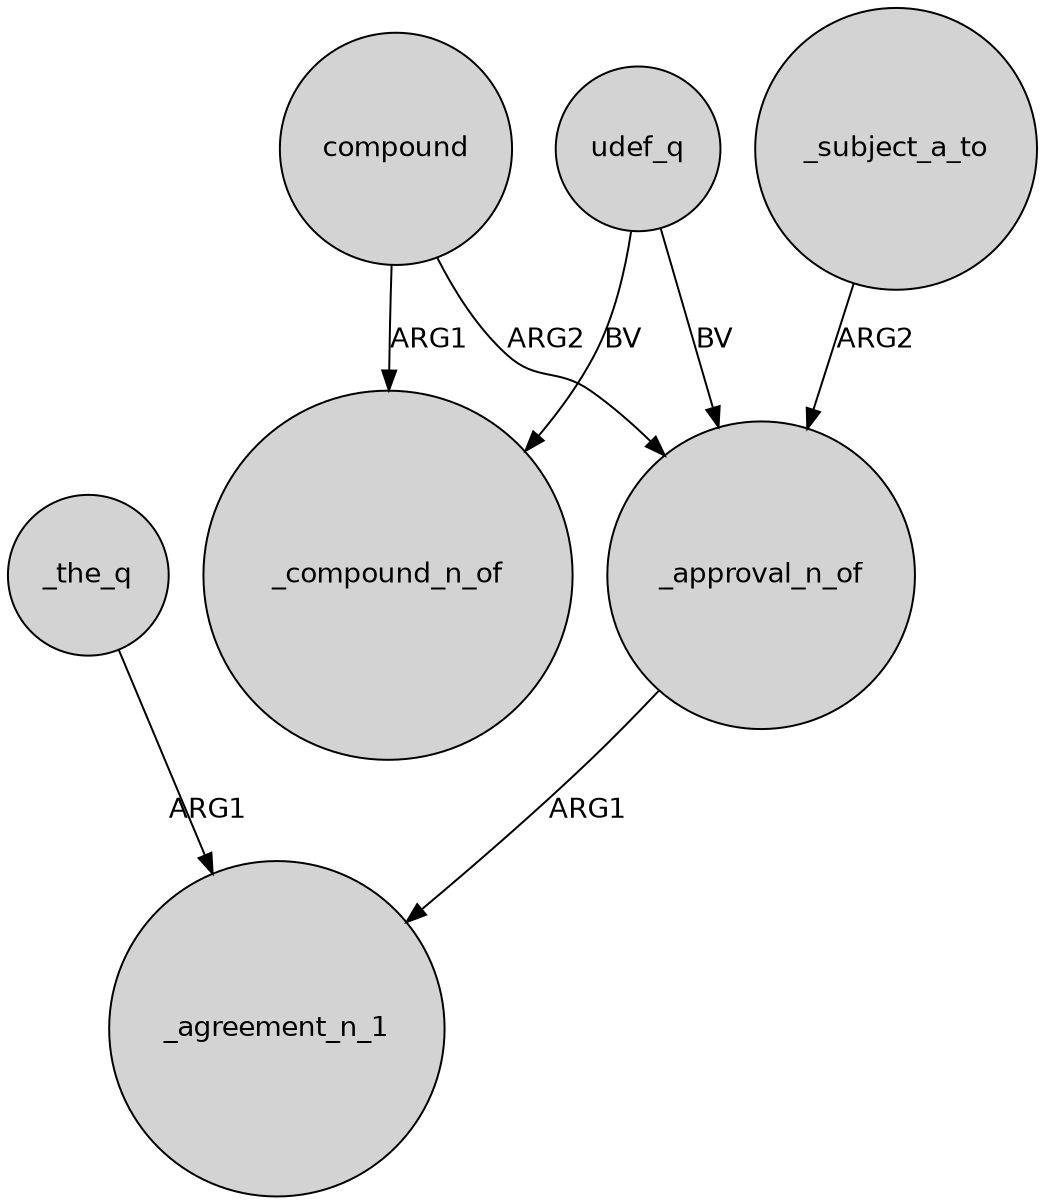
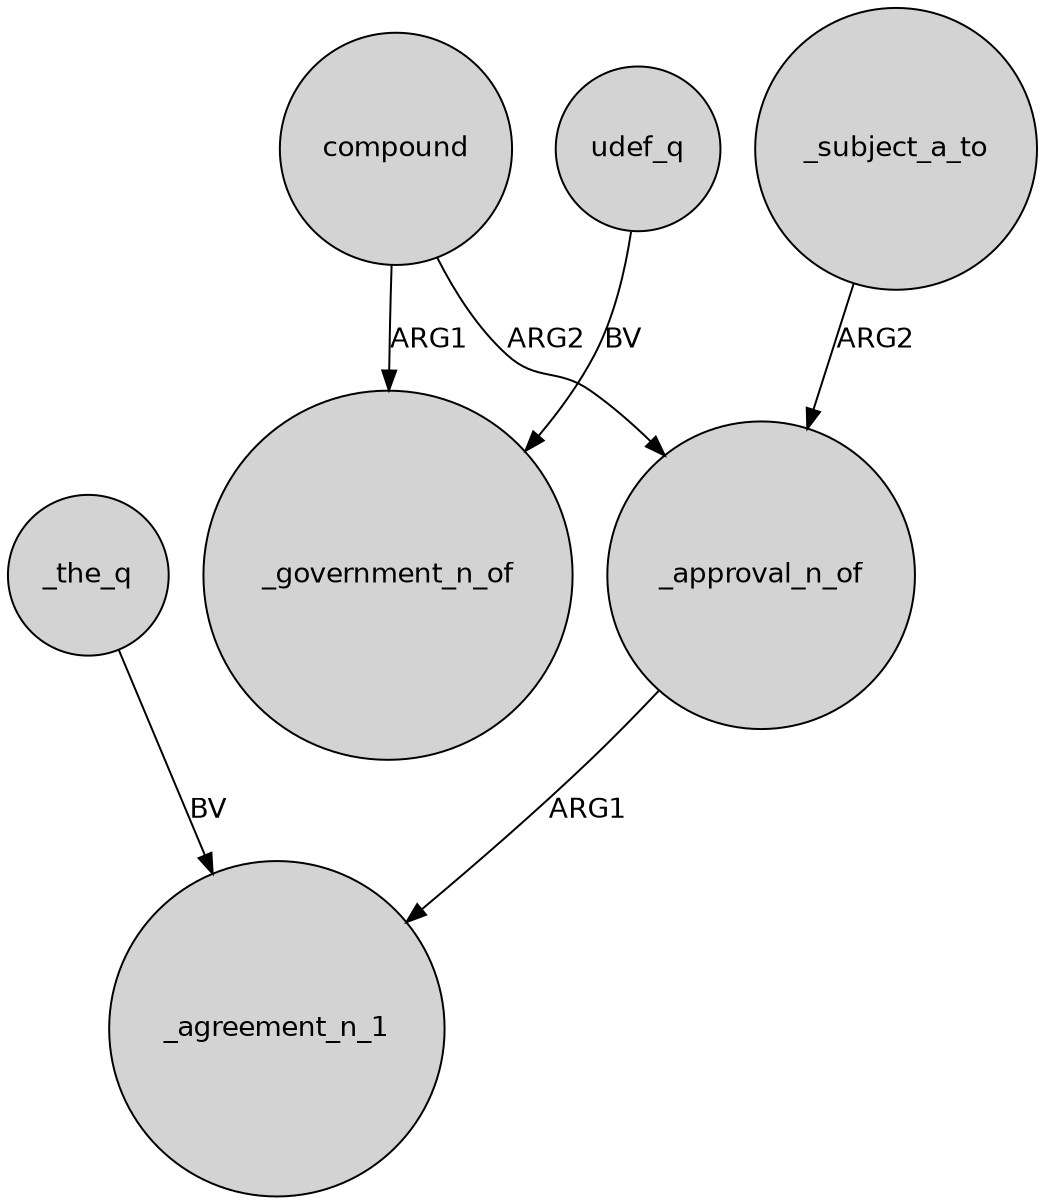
edge "udef_q" -> "_approval_n_of": removed, label "BV"
node "_compound_n_of": label "_compound_n_of" -> "_government_n_of"
edge "_the_q" -> "_agreement_n_1": label "ARG1" -> "BV"
